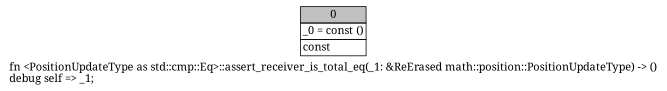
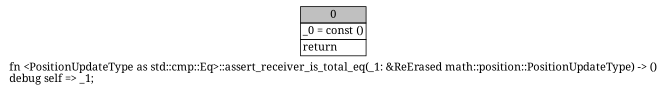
node "0": text "const" -> "return"
